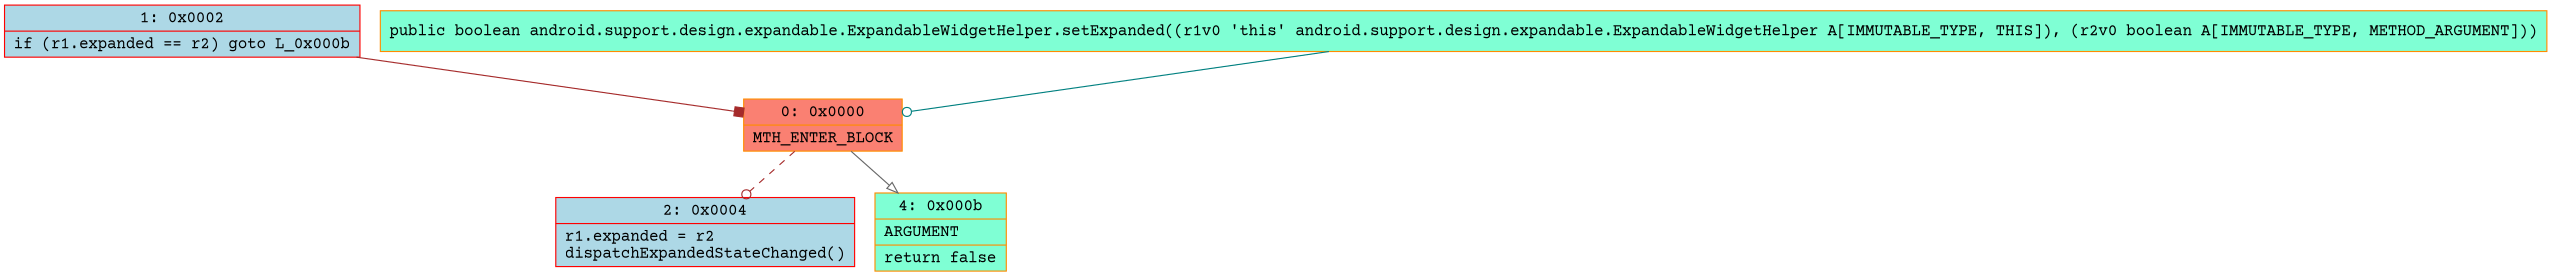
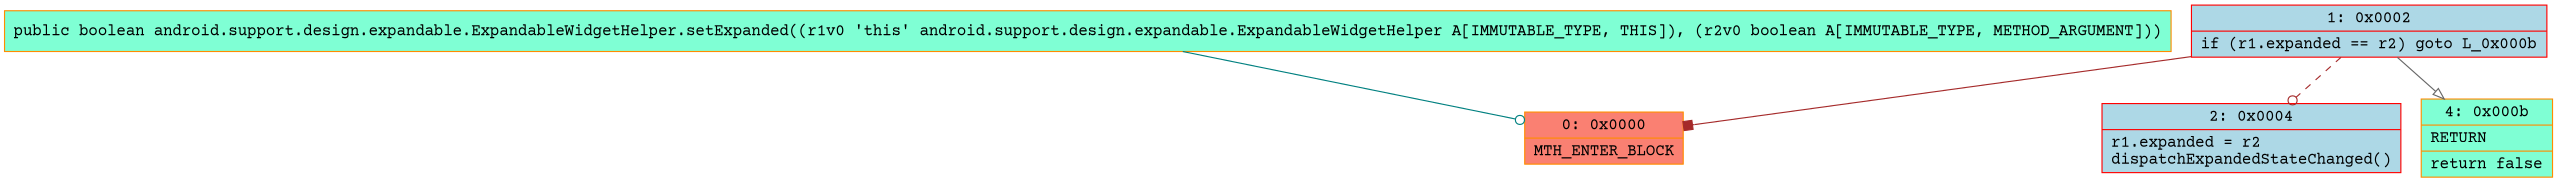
edge "0: 0x0000" -> "4: 0x000b": now "1: 0x0002" -> "4: 0x000b"
edge "0: 0x0000" -> "2: 0x0004": now "1: 0x0002" -> "2: 0x0004"
node "4: 0x000b": text "ARGUMENT" -> "RETURN"
